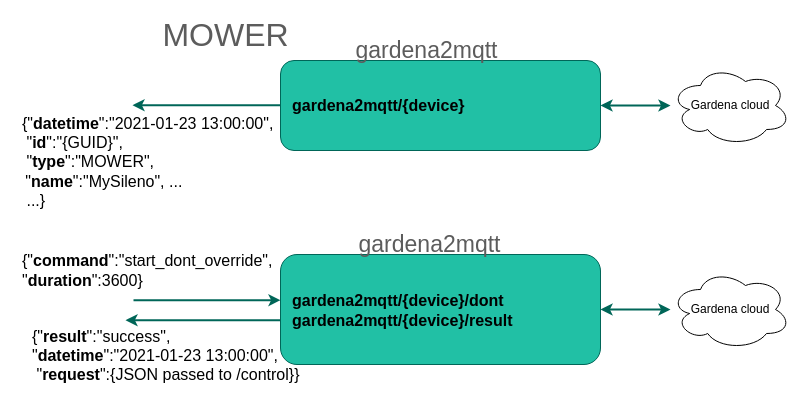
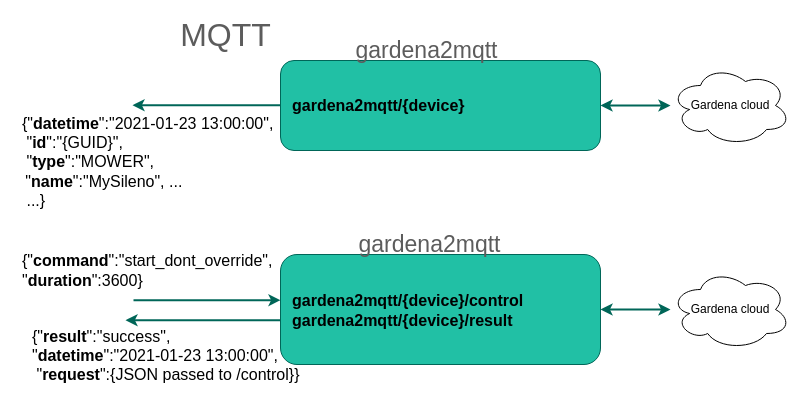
node "MOWER": label "MOWER" -> "MQTT"
node "gardena2mqtt/{device}/dont": label "gardena2mqtt/{device}/dont" -> "gardena2mqtt/{device}/control"
